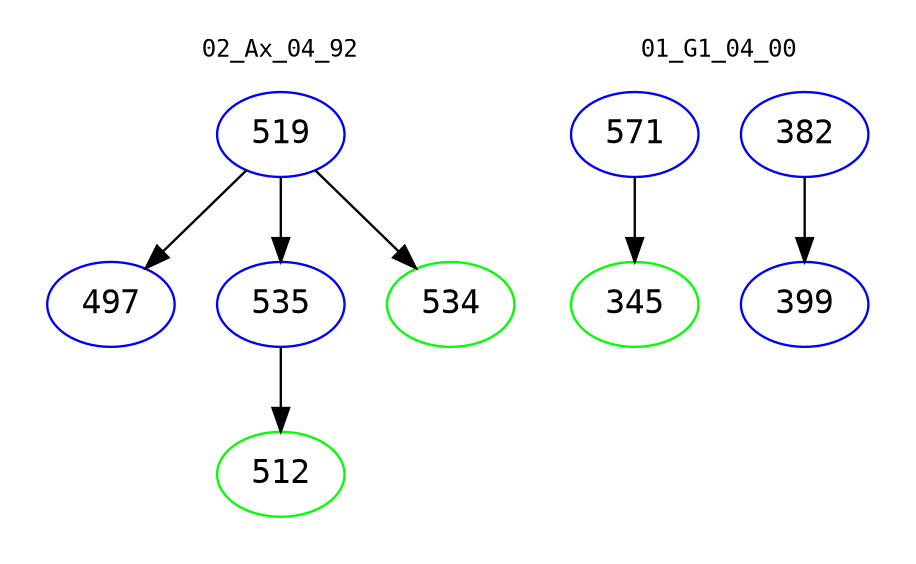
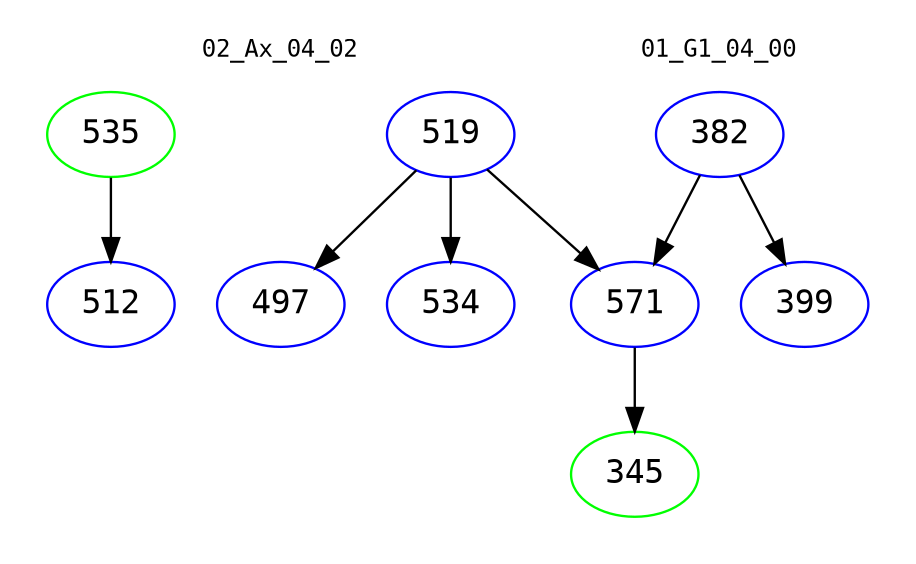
cluster "02_Ax_04_92": label "02_Ax_04_92" -> "02_Ax_04_02"
edge "519" -> "535": now "519" -> "571"
edge "382" -> "571": added
node "535": color blue -> green
node "534": color green -> blue
node "512": color green -> blue
